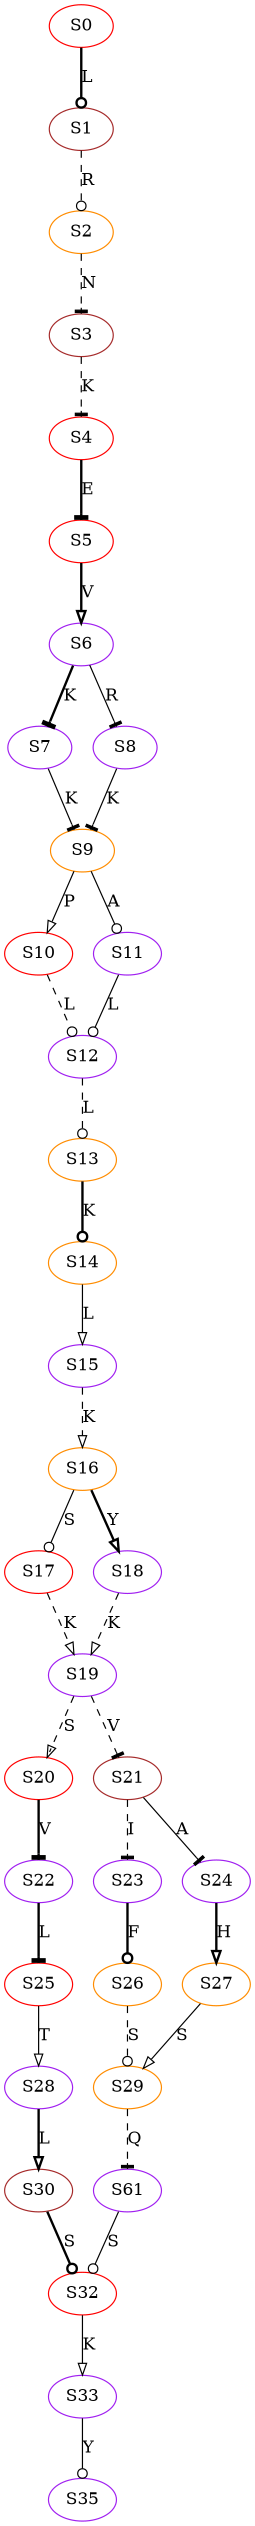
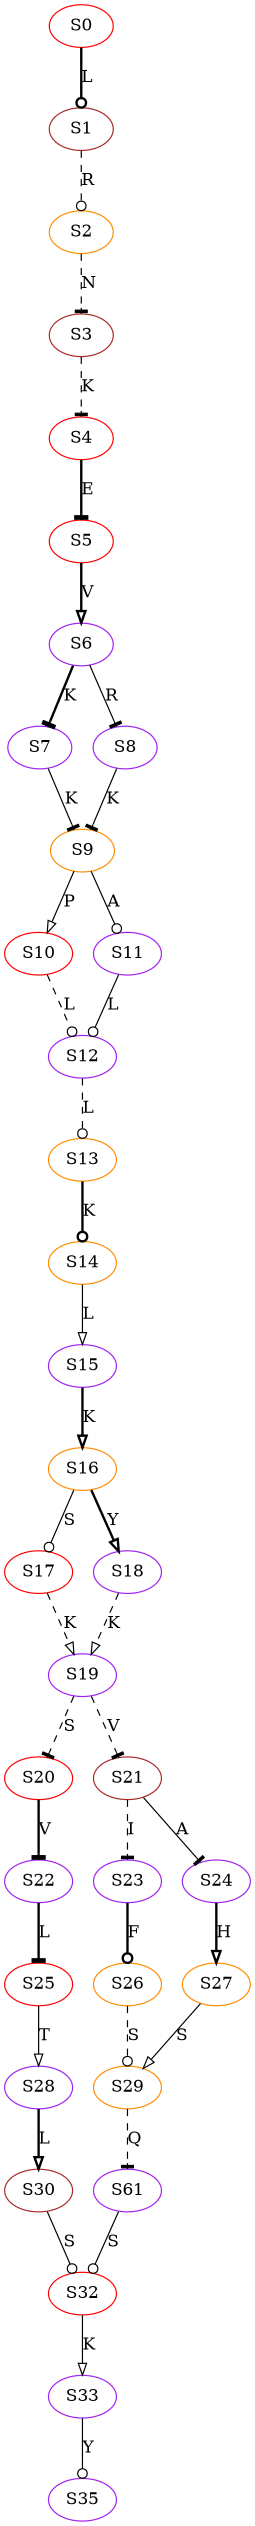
edge "S15" -> "S16": style dashed -> bold
edge "S19" -> "S20": arrowhead onormal -> tee
edge "S30" -> "S32": style bold -> solid
